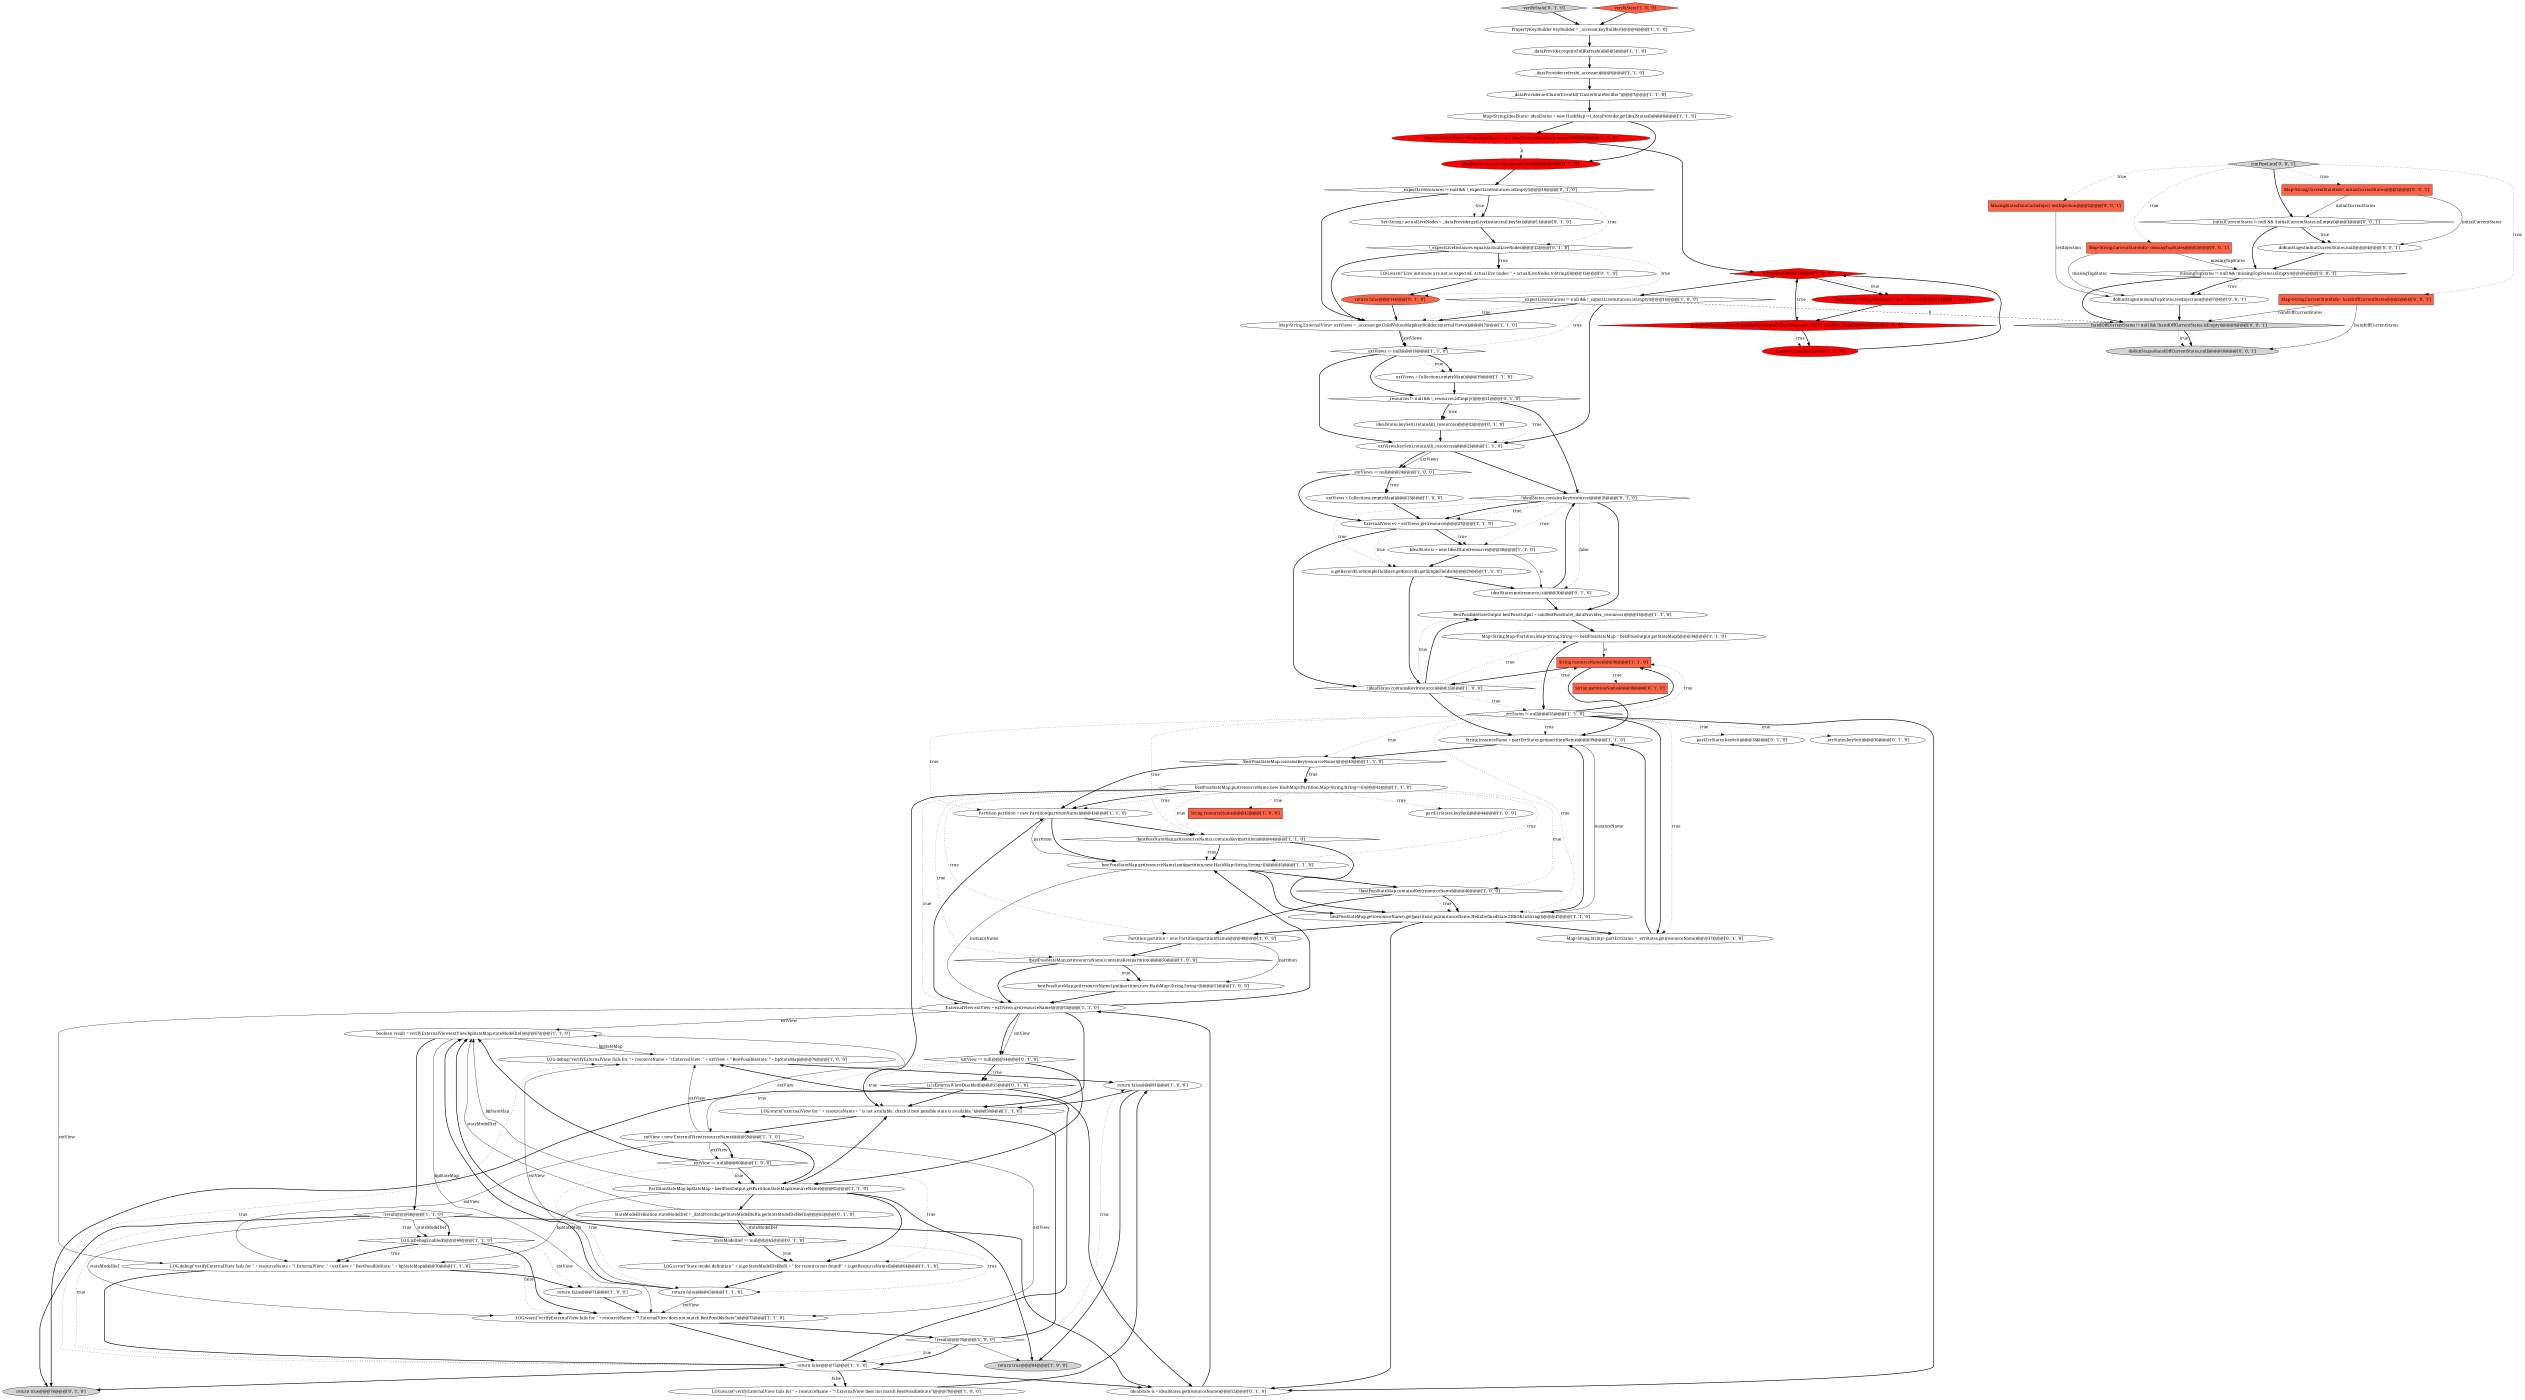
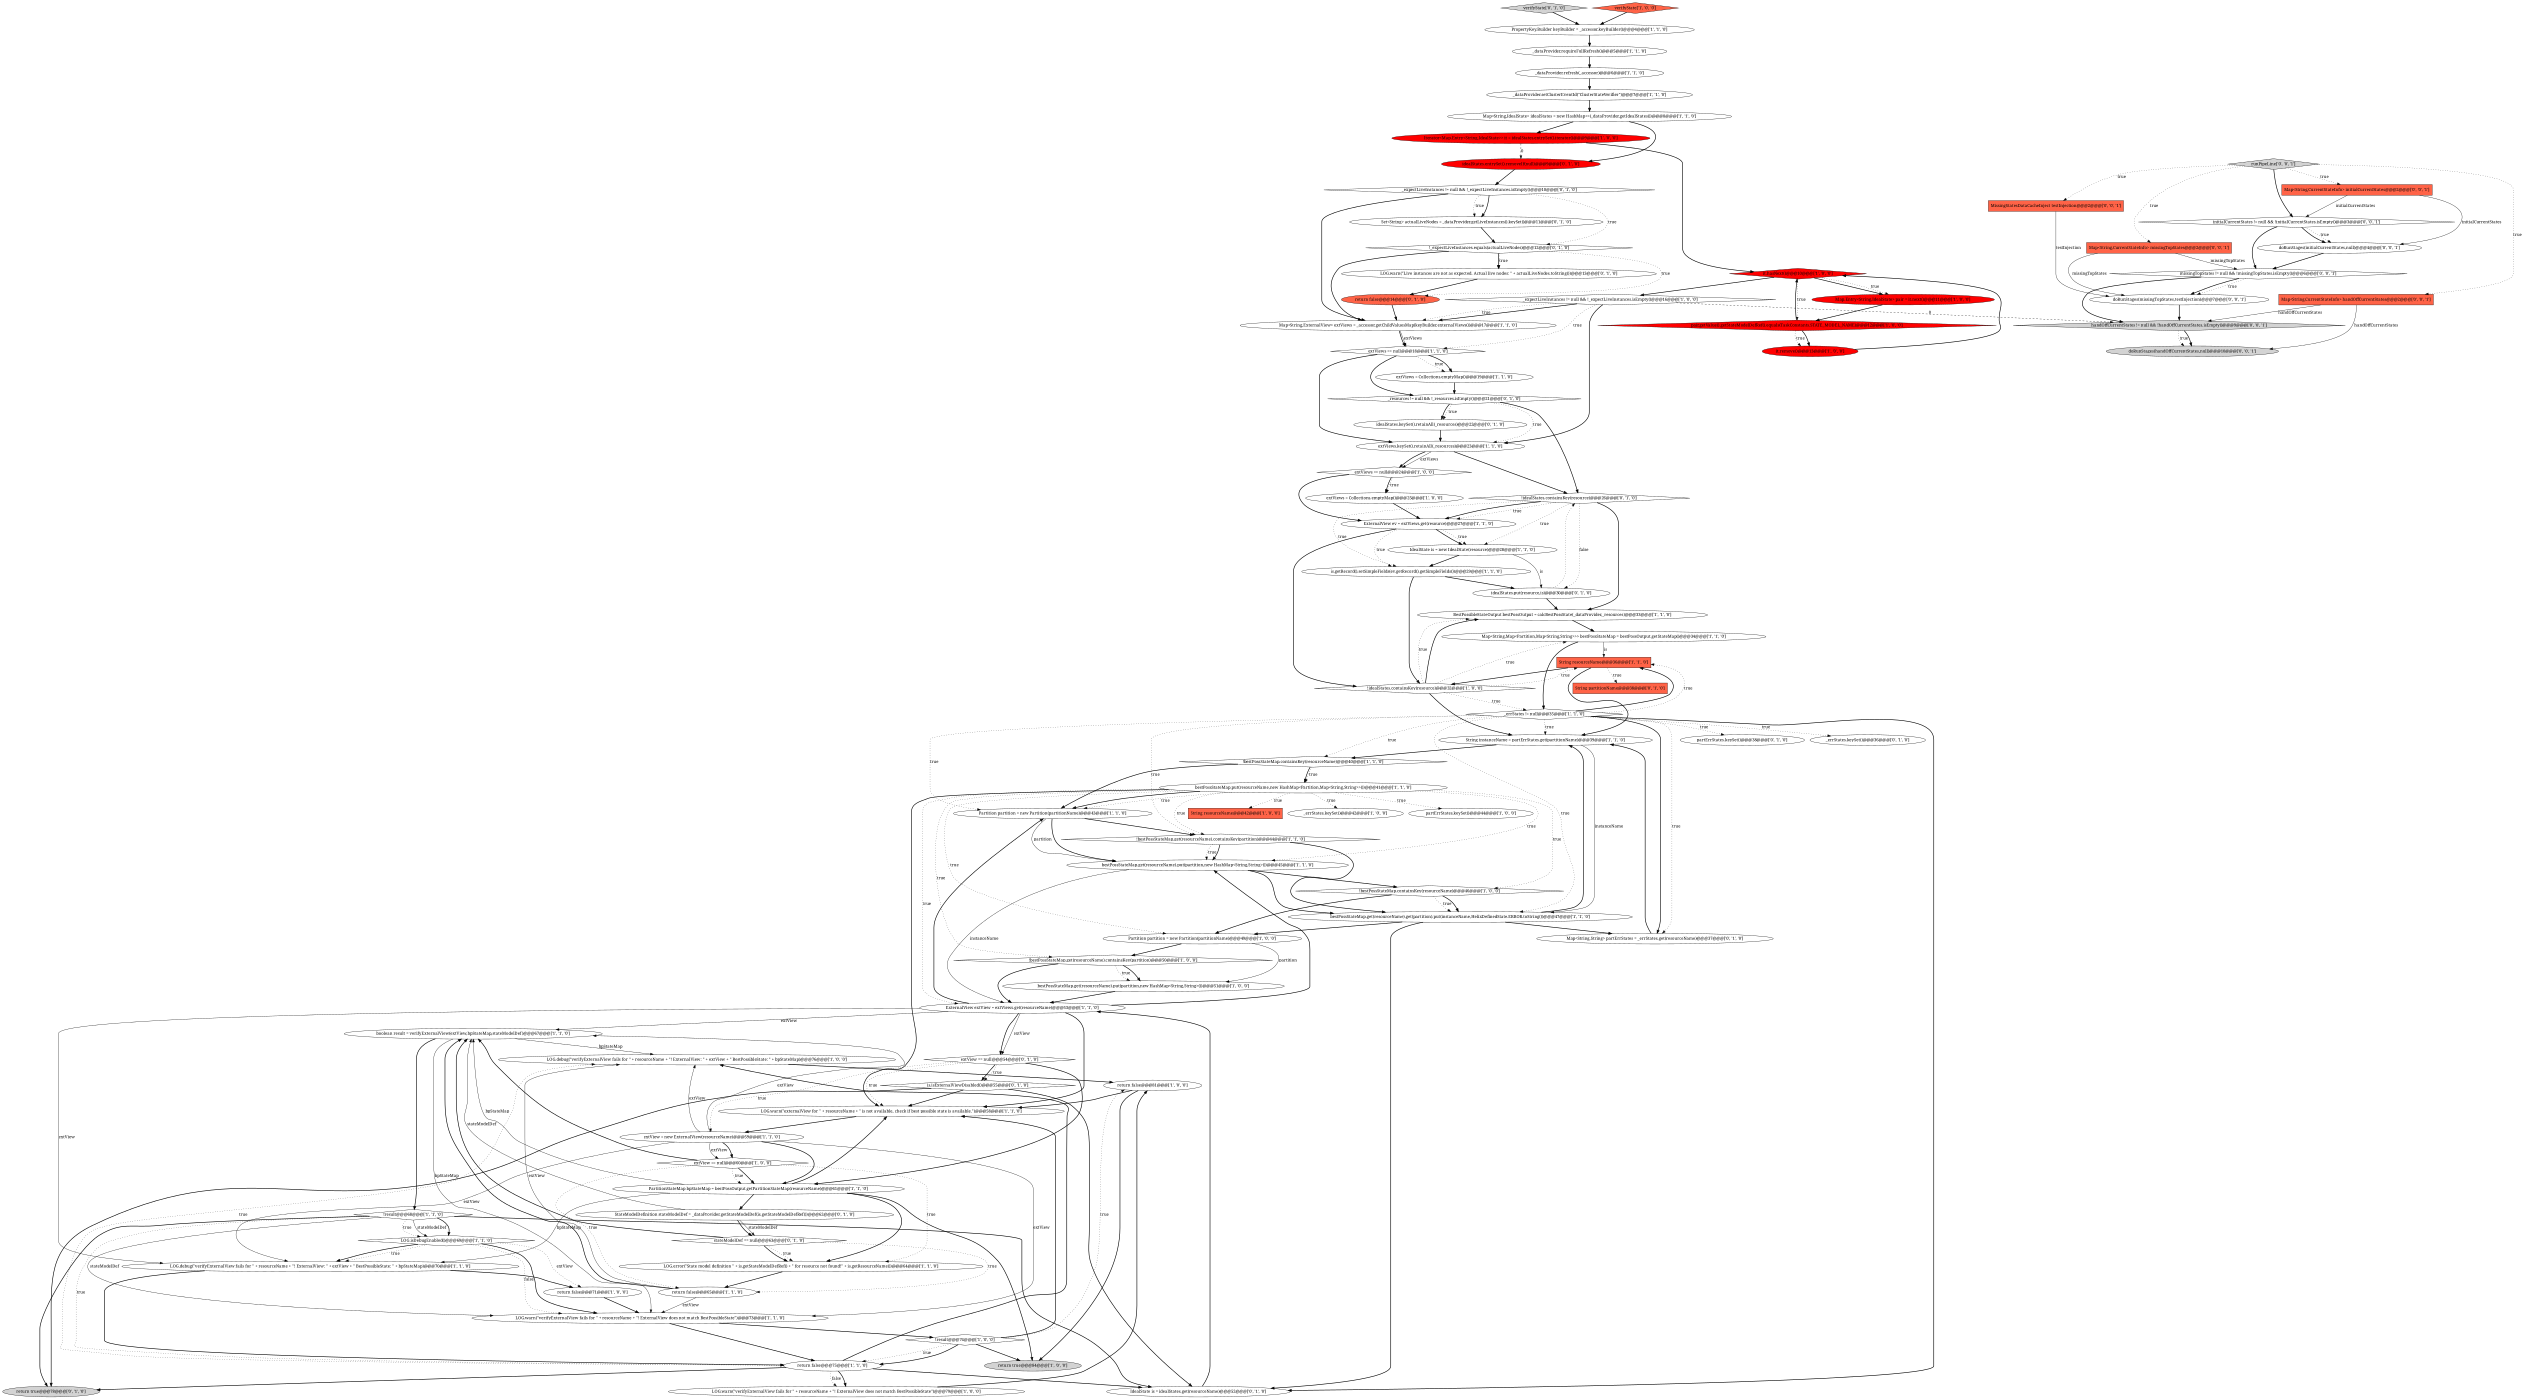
edge "idealStates.put(resource,is)@@@30@@@['0', '1', '0']" -> "!idealStates.containsKey(resource)@@@26@@@['0', '1', '0']": style bold -> dotted
node "_errStates.keySet()@@@42@@@['1', '0', '0']": added
edge "!result@@@74@@@['1', '0', '0']" -> "return true@@@84@@@['1', '0', '0']": style solid -> bold
